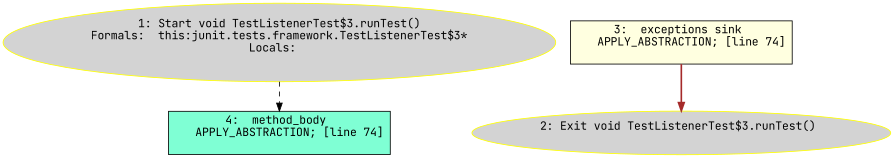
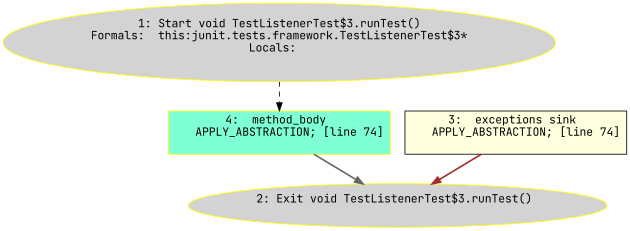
node "4:  method_body APPLY_ABSTRACTION; [line 74]": color black -> yellow
edge "4:  method_body APPLY_ABSTRACTION; [line 74]" -> "2: Exit void TestListenerTest$3.runTest()": added
